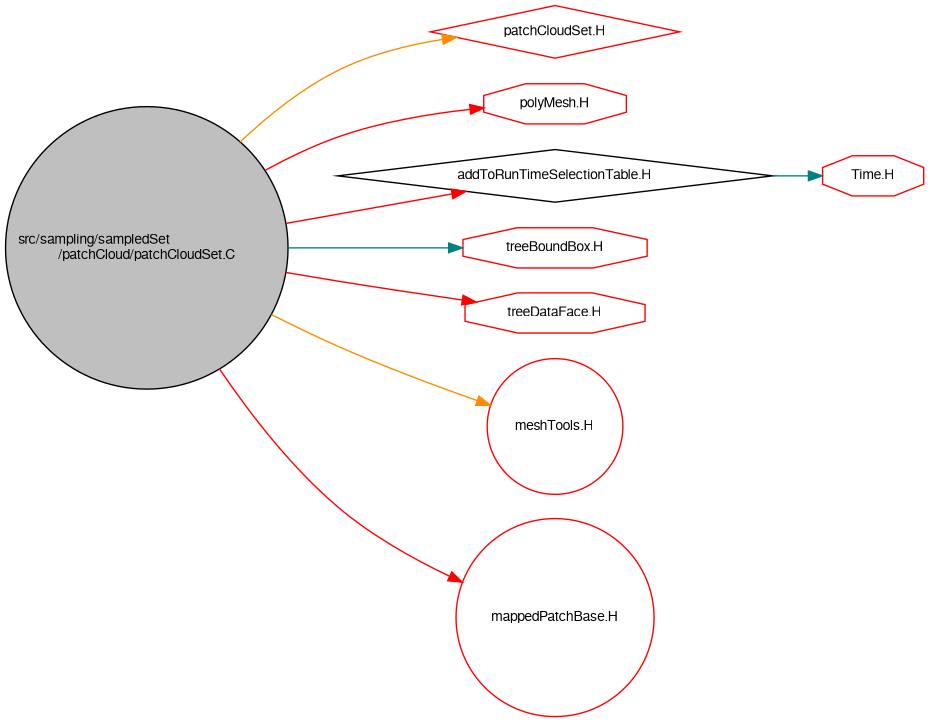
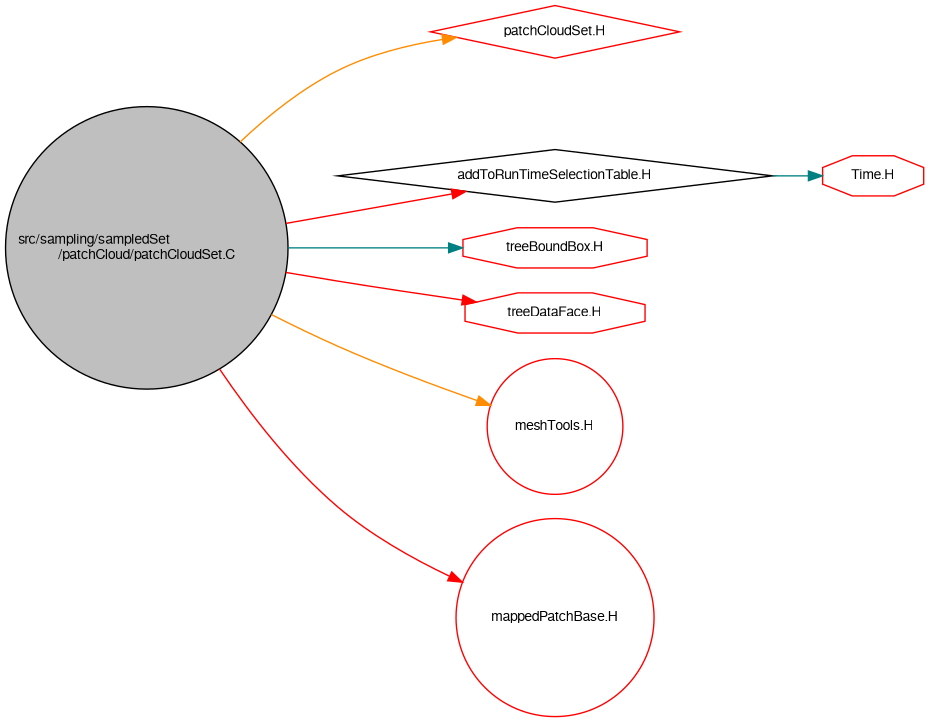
node "polyMesh.H": removed
